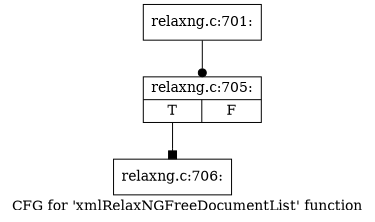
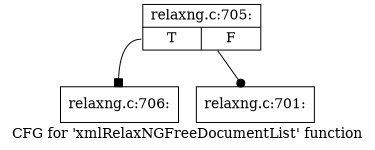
edge "relaxng.c:701:" -> "relaxng.c:705:": reversed
